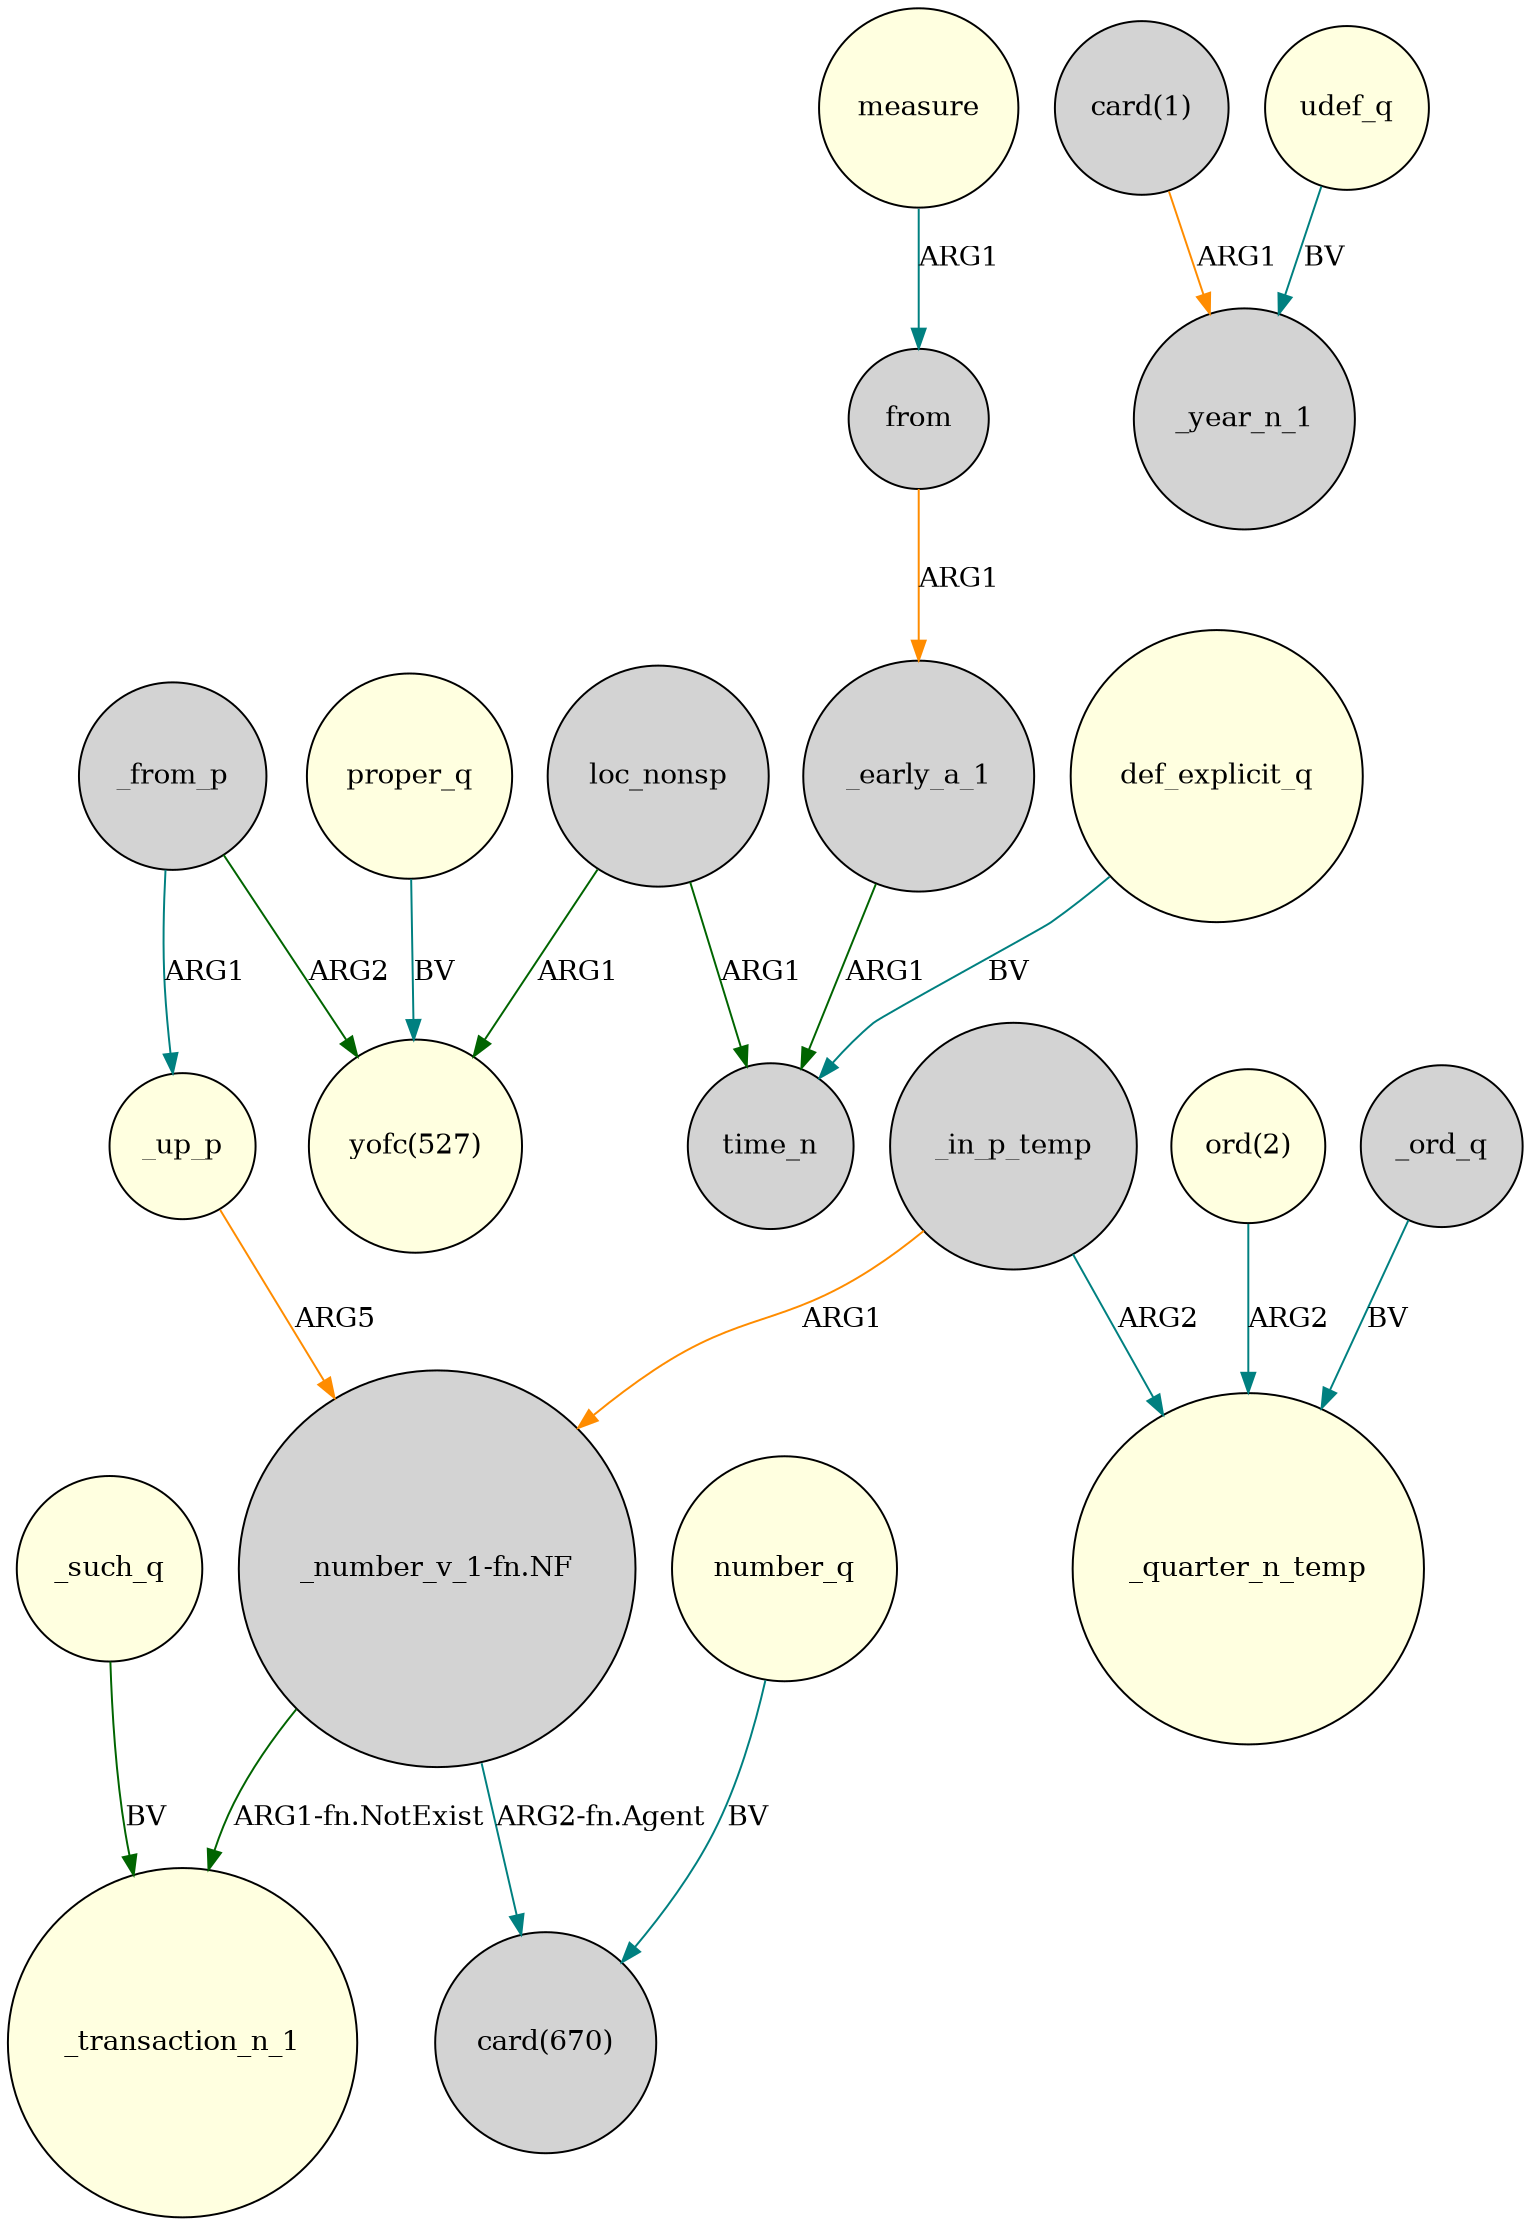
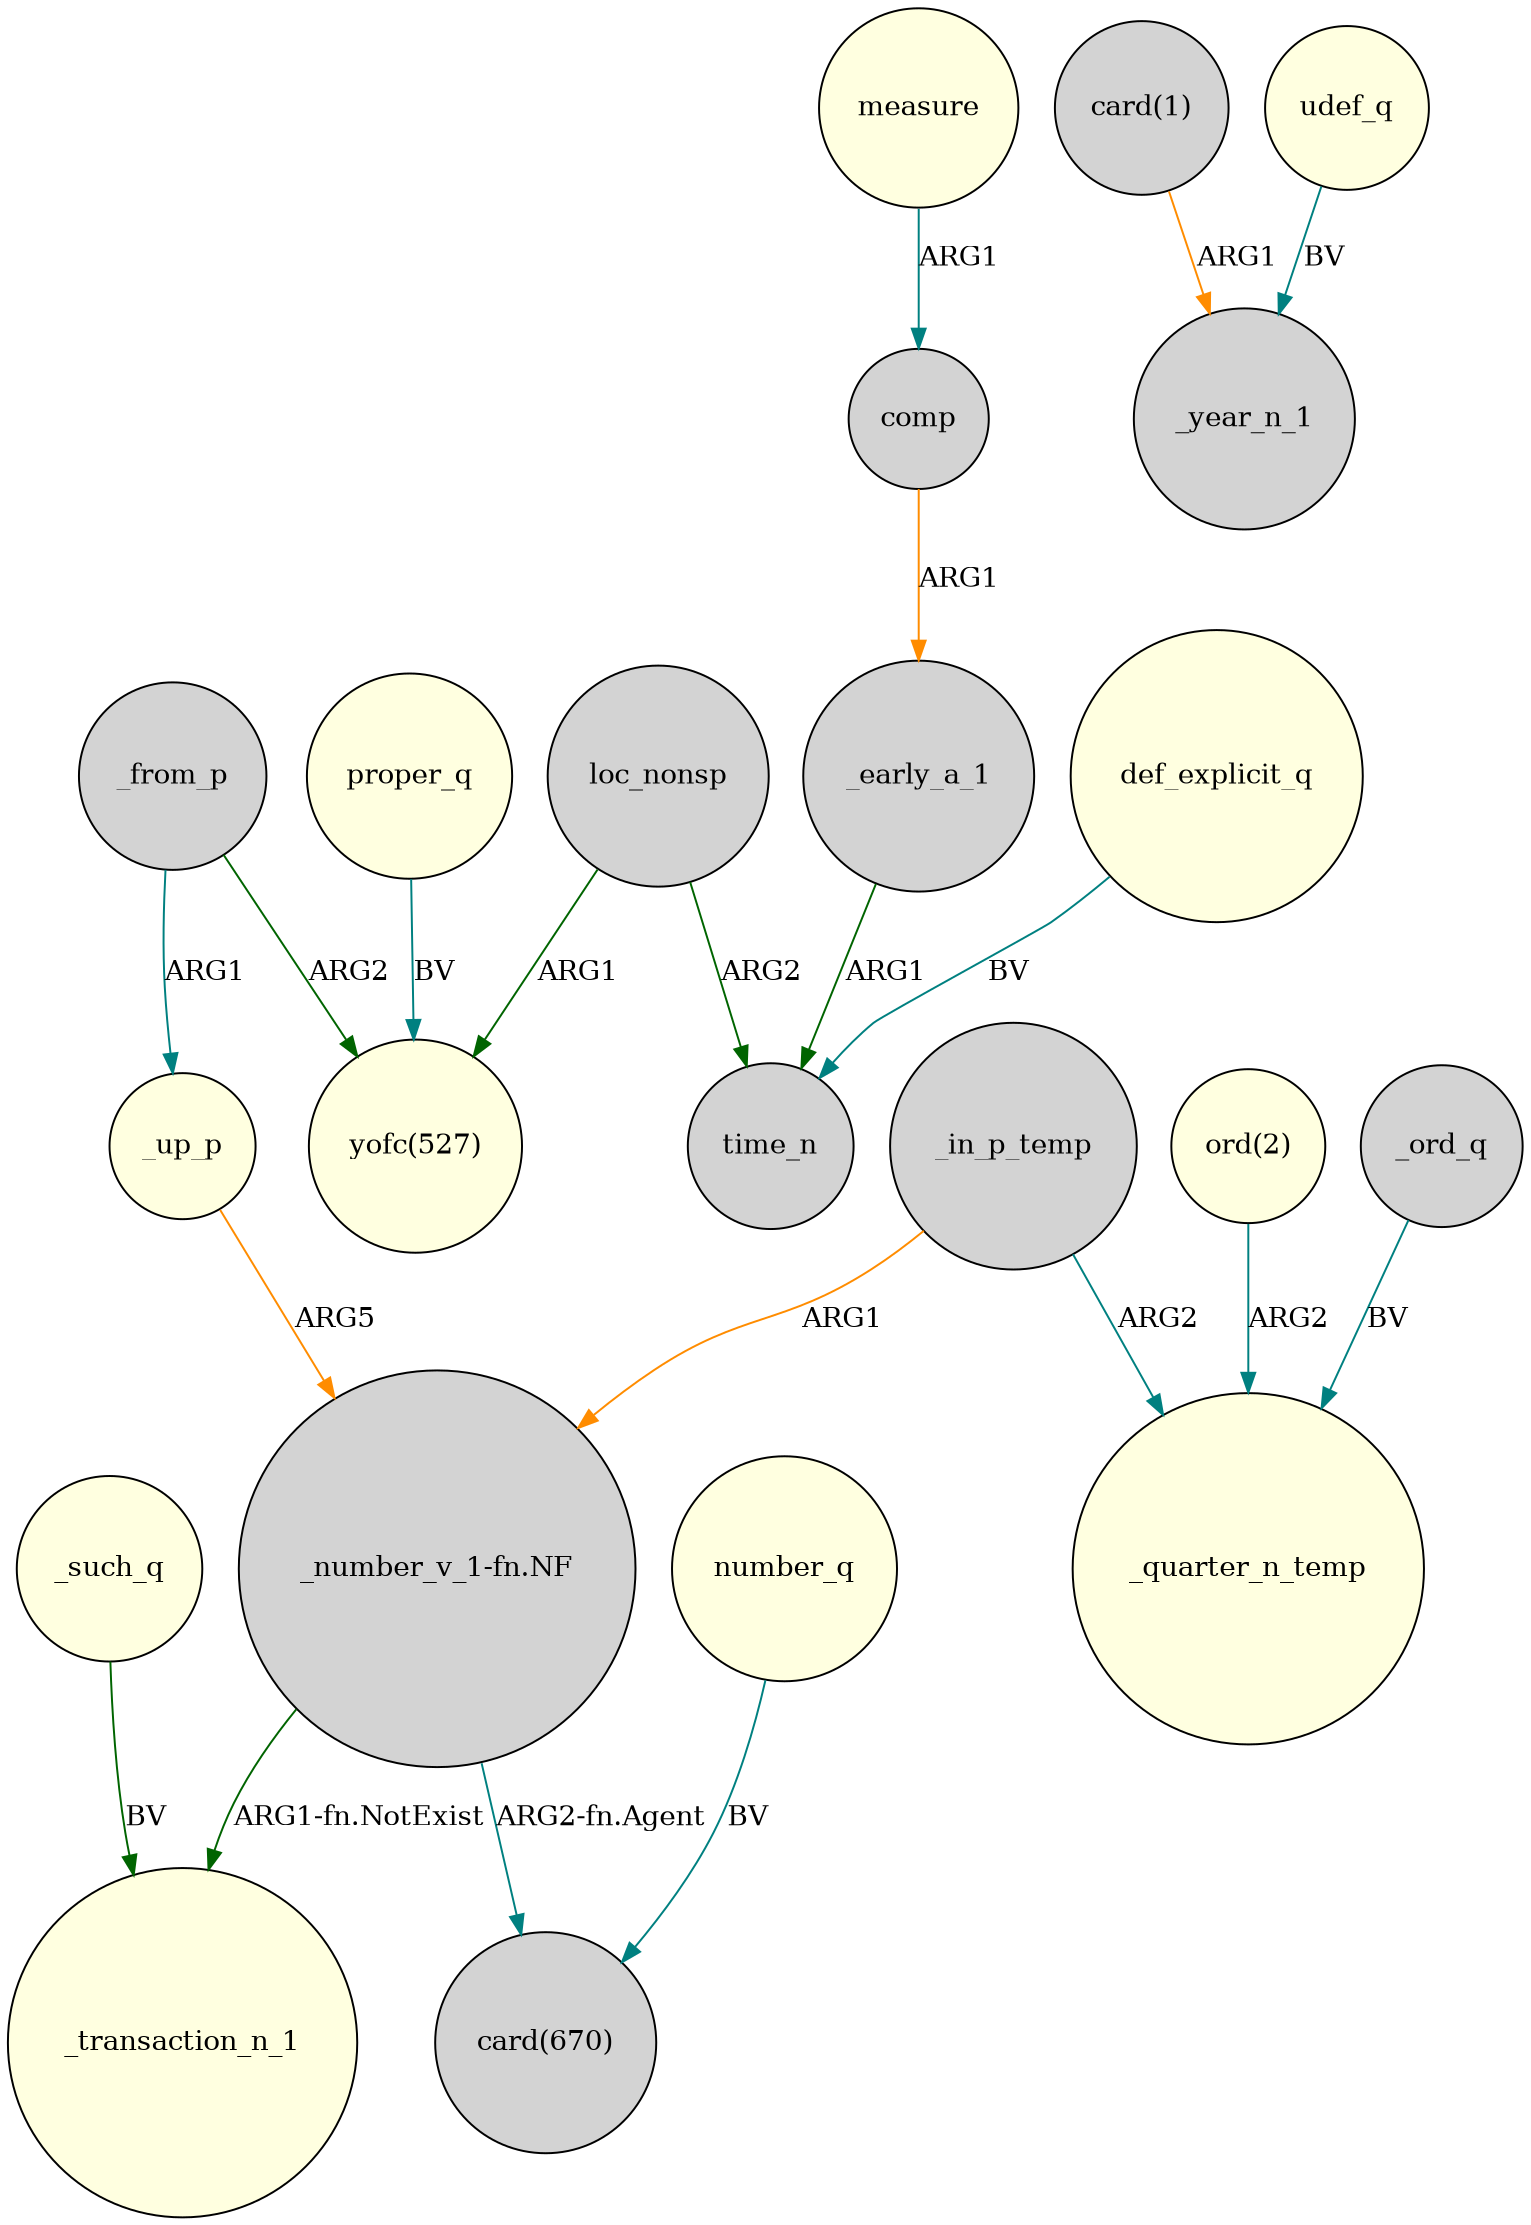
node "from": label "from" -> "comp"
edge "loc_nonsp" -> "time_n": label "ARG1" -> "ARG2"
